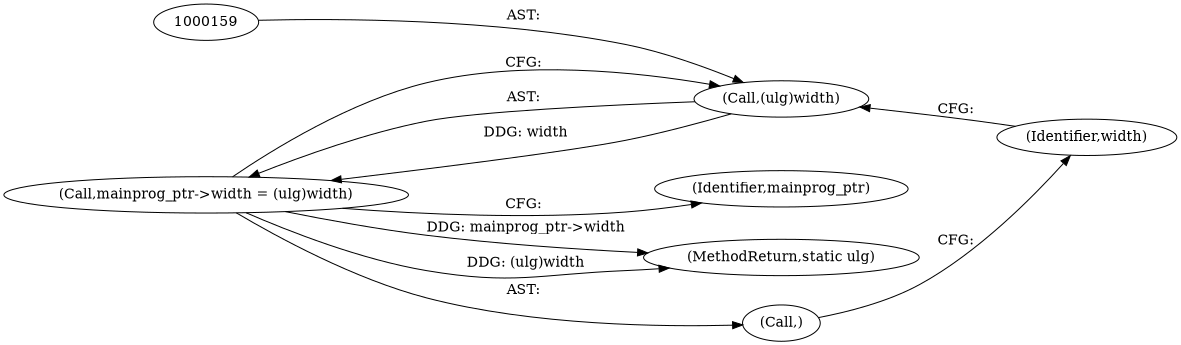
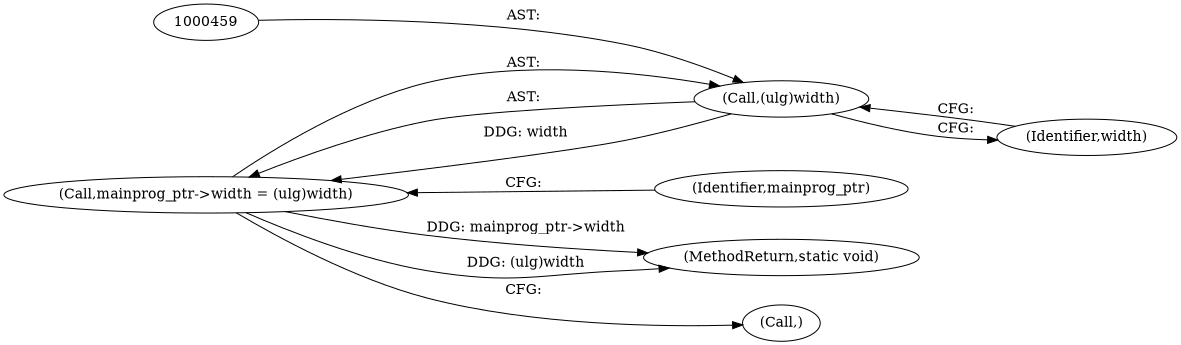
node "1000159": label "1000159" -> "1000459"
edge "(Call,mainprog_ptr->width = (ulg)width)" -> "(Call,(ulg)width)": label "CFG: " -> "AST: "
edge "(Call,mainprog_ptr->width = (ulg)width)" -> "(Identifier,mainprog_ptr)": reversed
node "(MethodReturn,static ulg)": label "(MethodReturn,static ulg)" -> "(MethodReturn,static void)"
edge "(Call,)" -> "(Identifier,width)": now "(Call,(ulg)width)" -> "(Identifier,width)"
edge "(Call,mainprog_ptr->width = (ulg)width)" -> "(Call,)": label "AST: " -> "CFG: "
